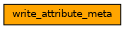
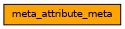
node "write_attribute_meta": label "write_attribute_meta" -> "meta_attribute_meta"
